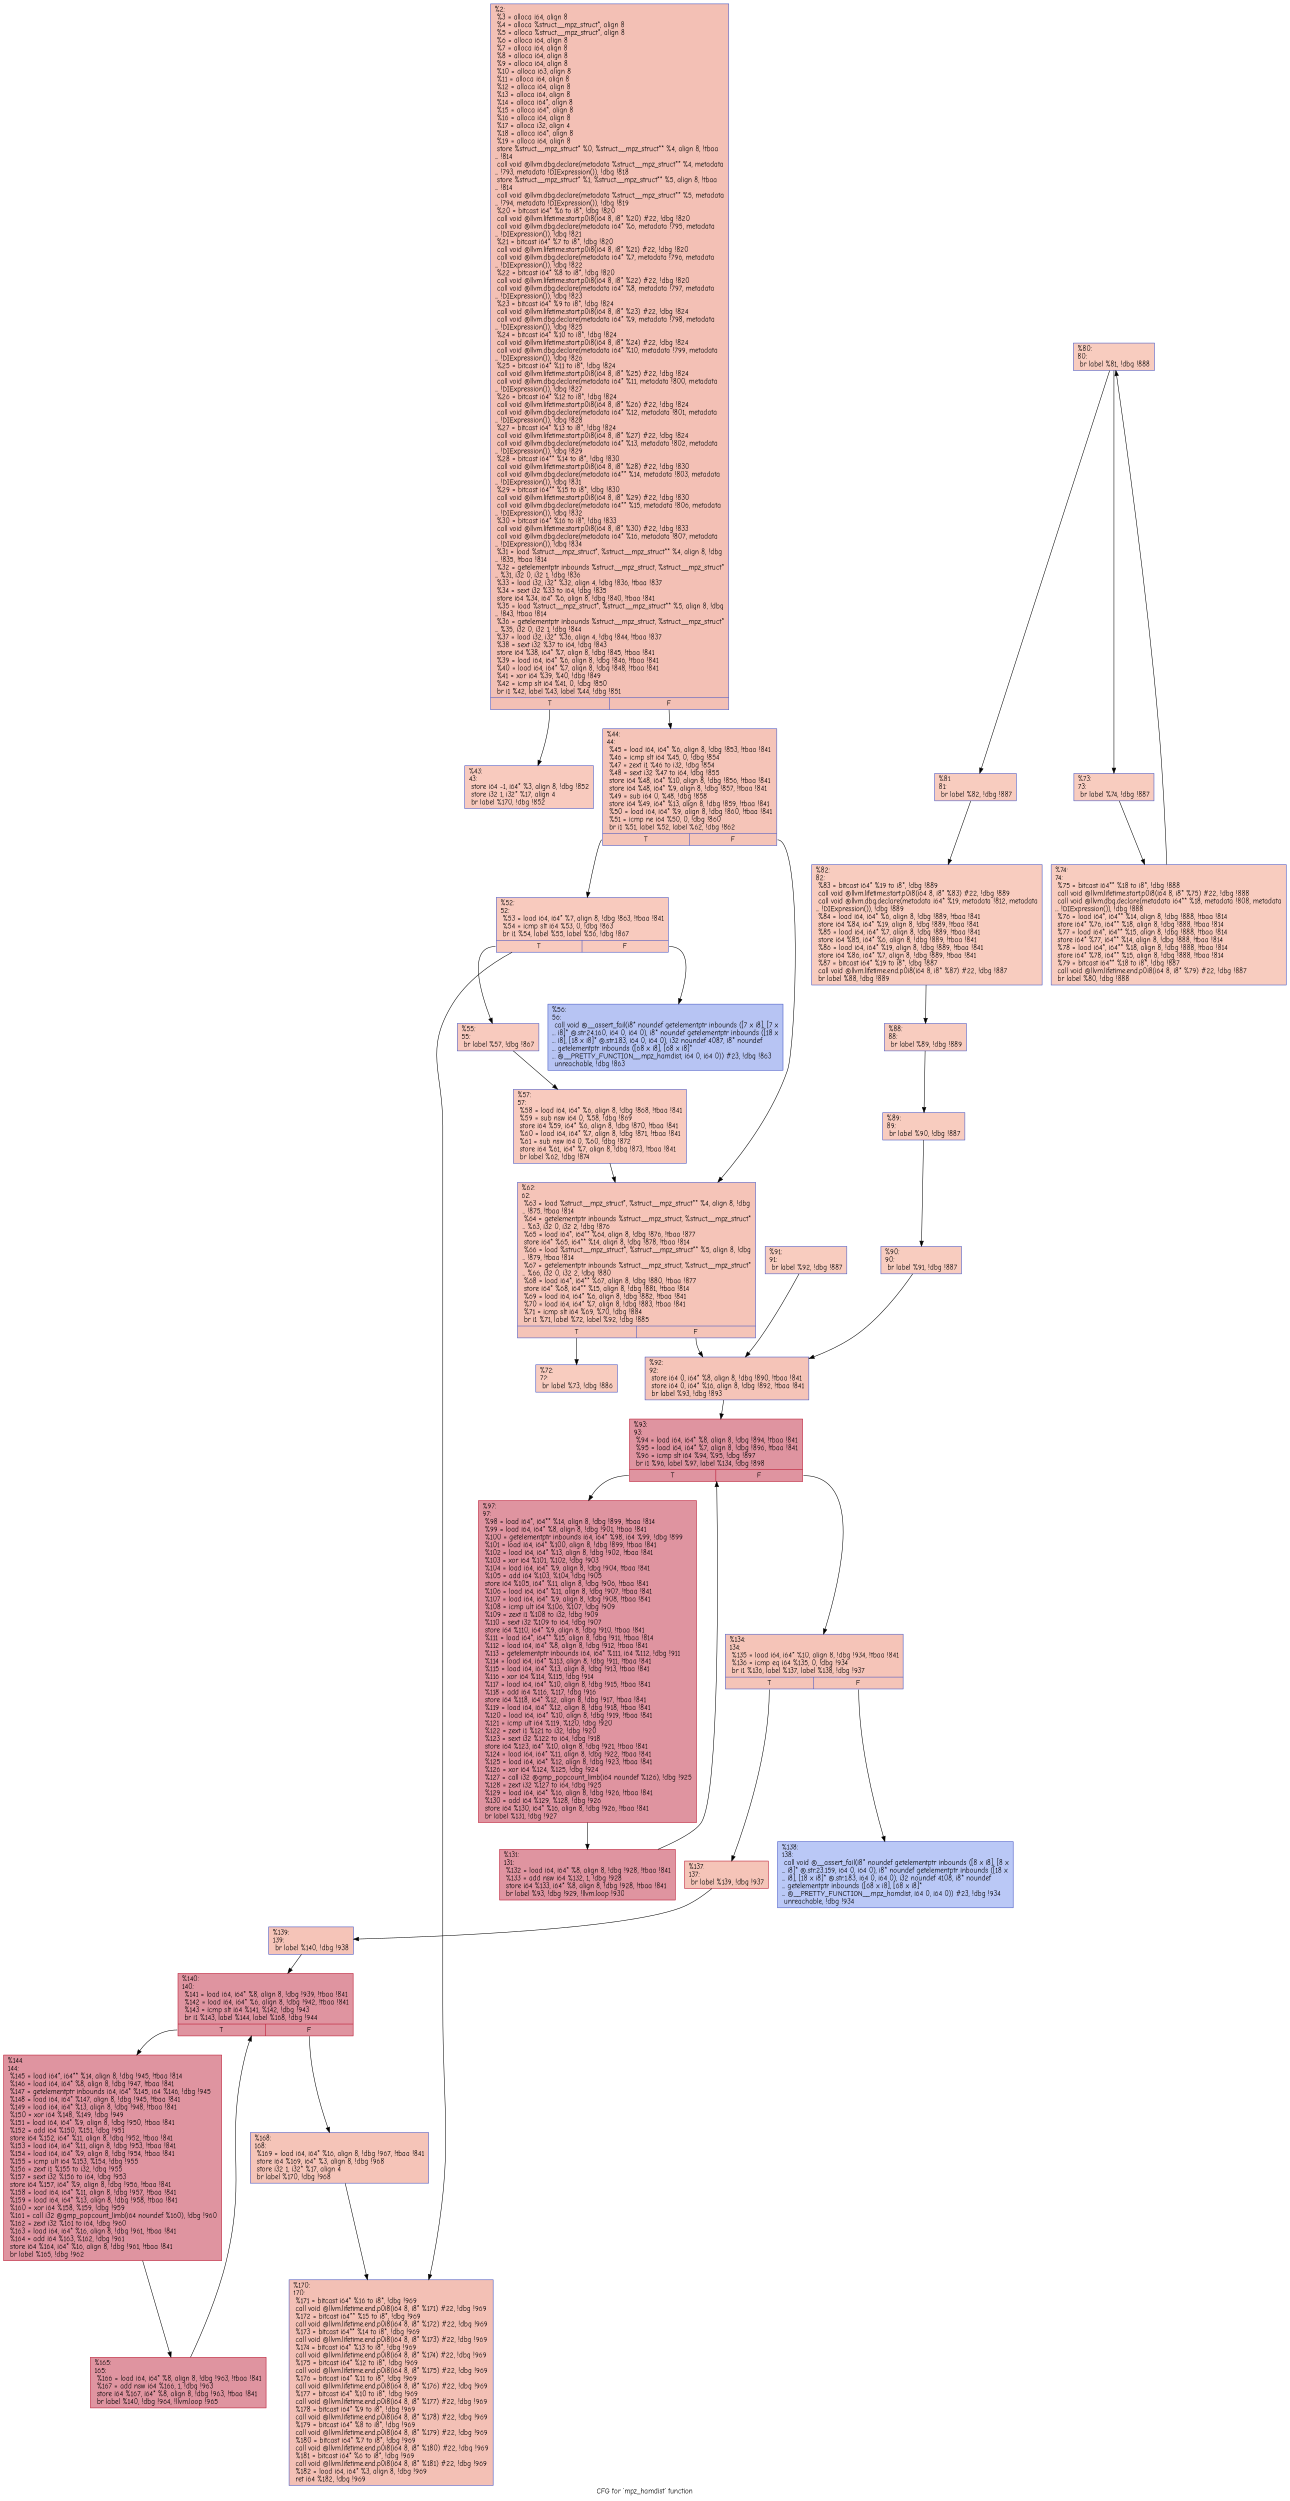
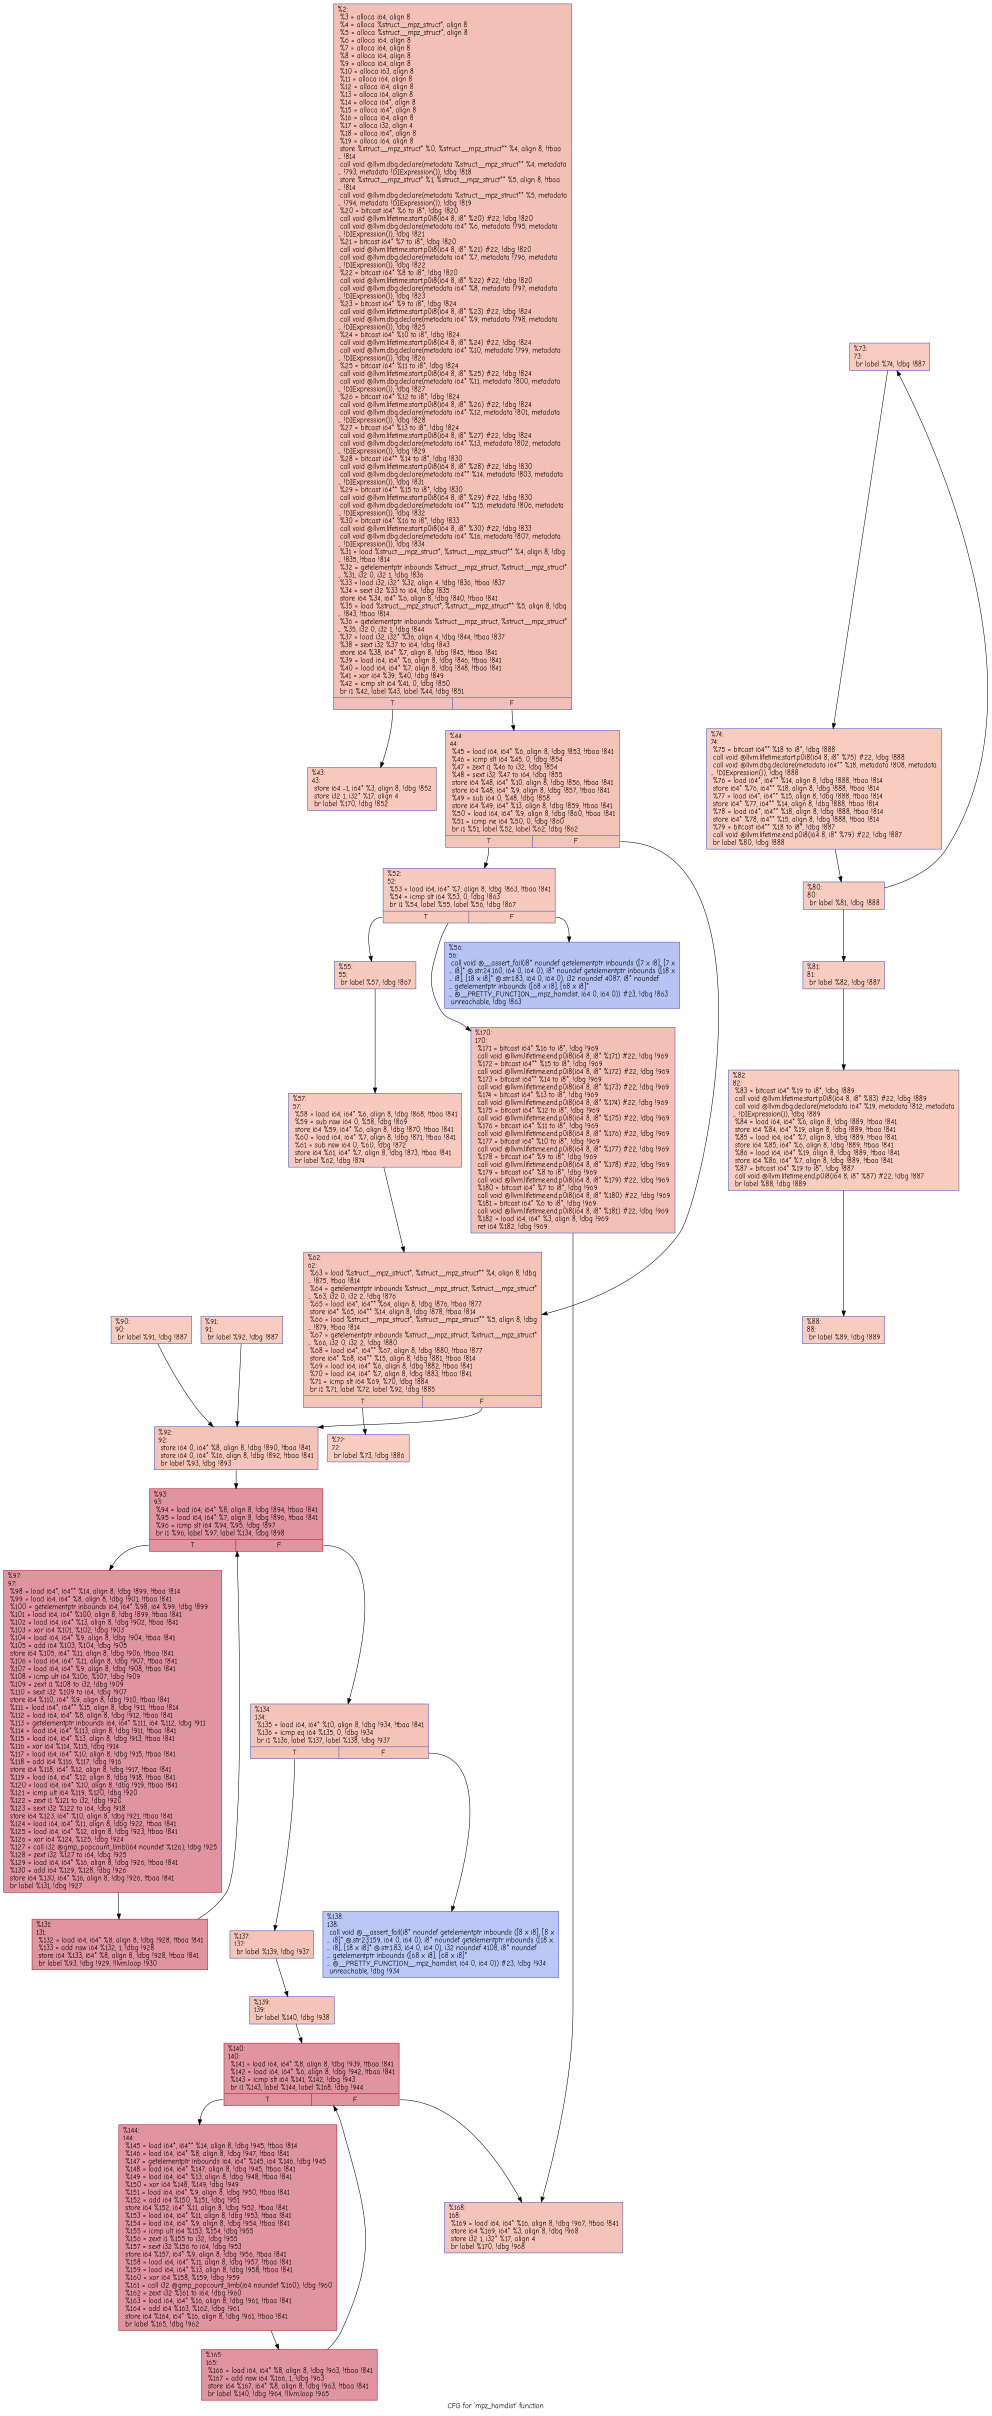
node "%89:": removed
node "%137:": color #b70d28ff -> #3d50c3ff
edge "%168:" -> "%170:": reversed
